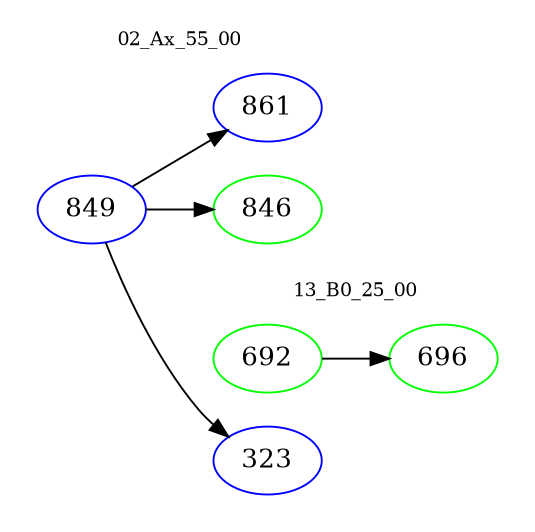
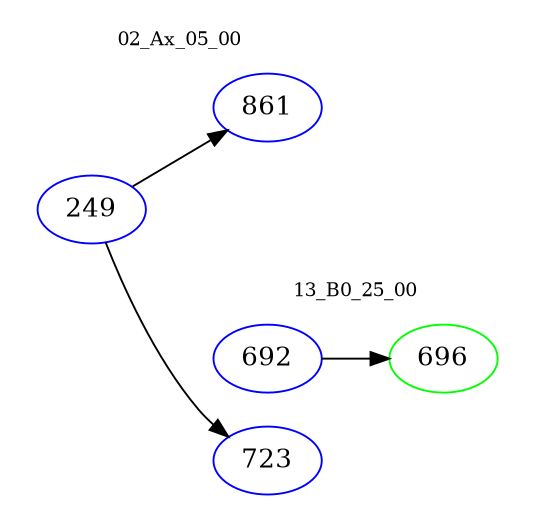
cluster "02_Ax_55_00": label "02_Ax_55_00" -> "02_Ax_05_00"
node "849": label "849" -> "249"
node "846": removed
node "692": color green -> blue
node "323": label "323" -> "723"
